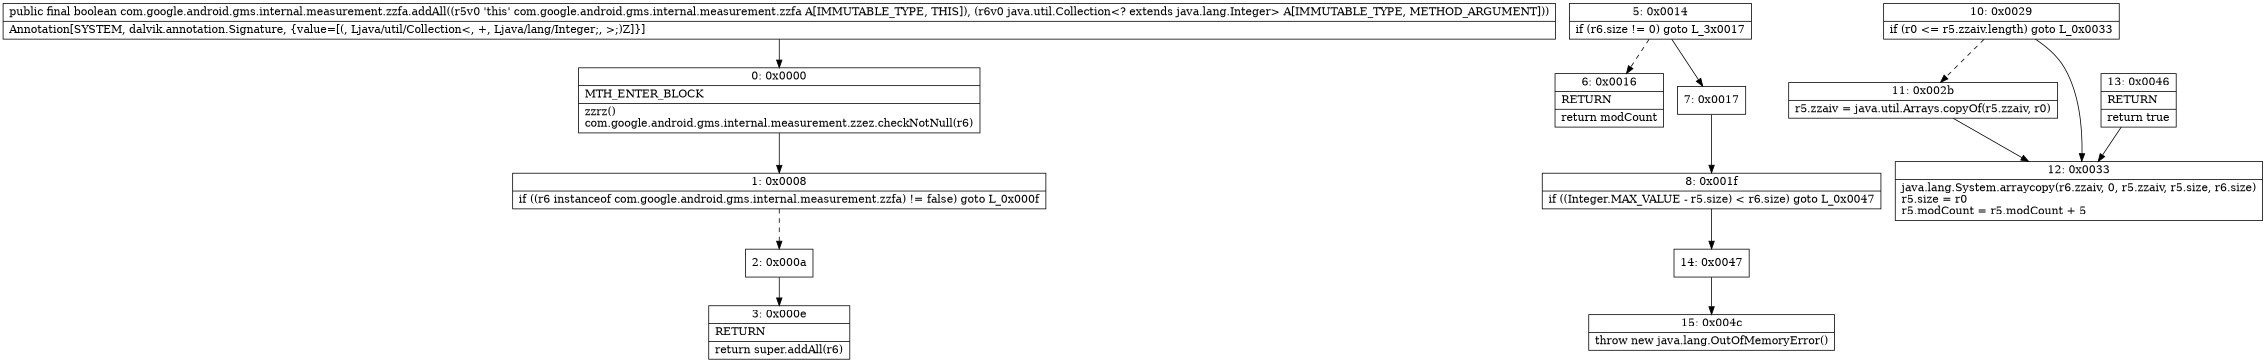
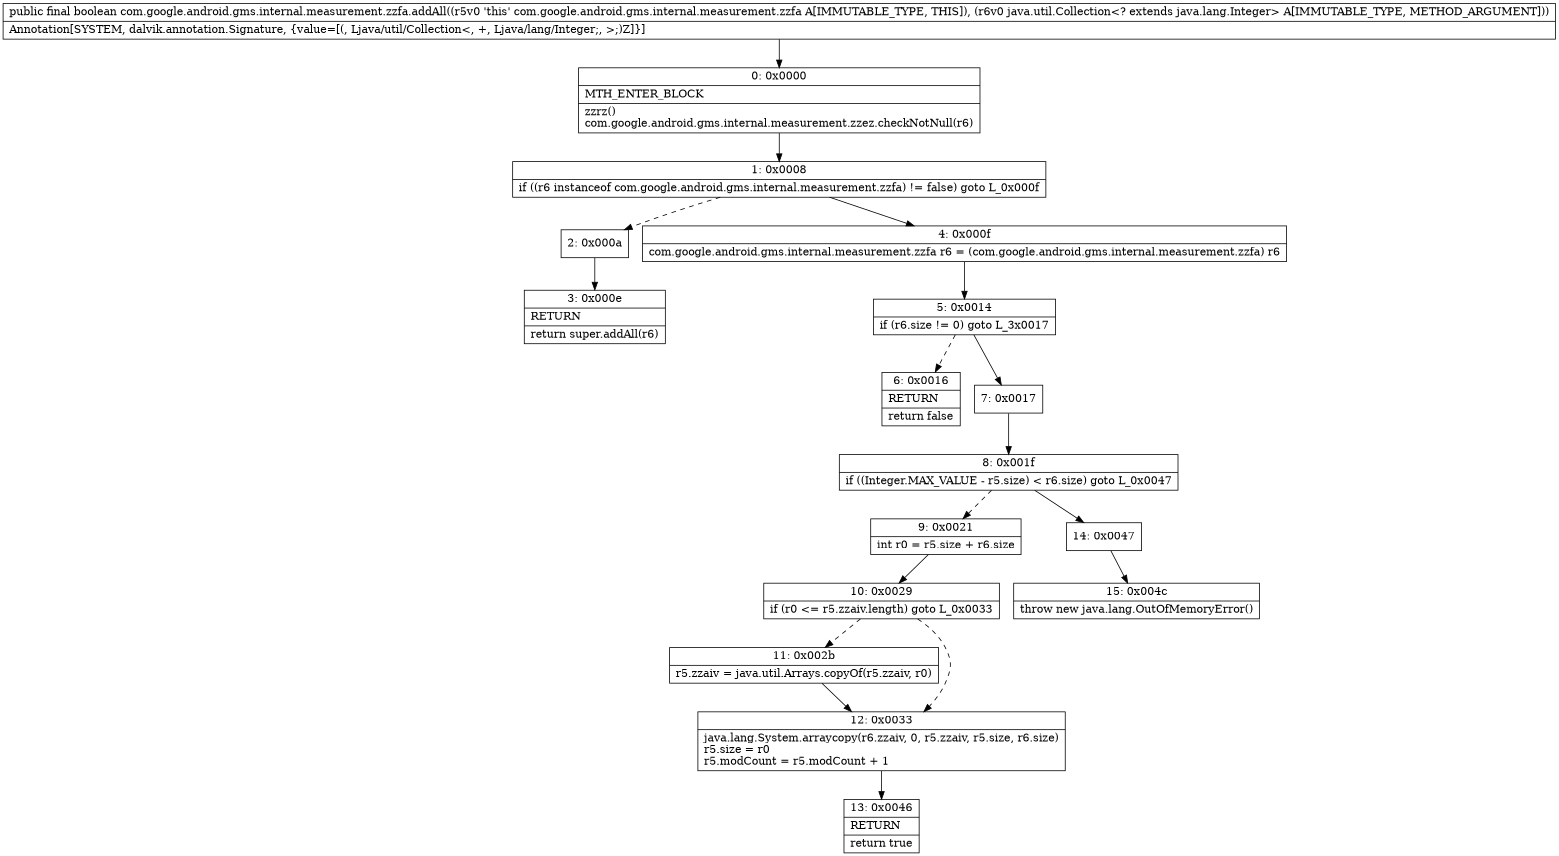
edge "10: 0x0029" -> "12: 0x0033": style solid -> dashed
node "6: 0x0016": text "return modCount" -> "return false"
edge "13: 0x0046" -> "12: 0x0033": reversed
node "12: 0x0033": text "r5.modCount = r5.modCount + 5" -> "r5.modCount = r5.modCount + 1"
node "4: 0x000f": added
node "9: 0x0021": added
